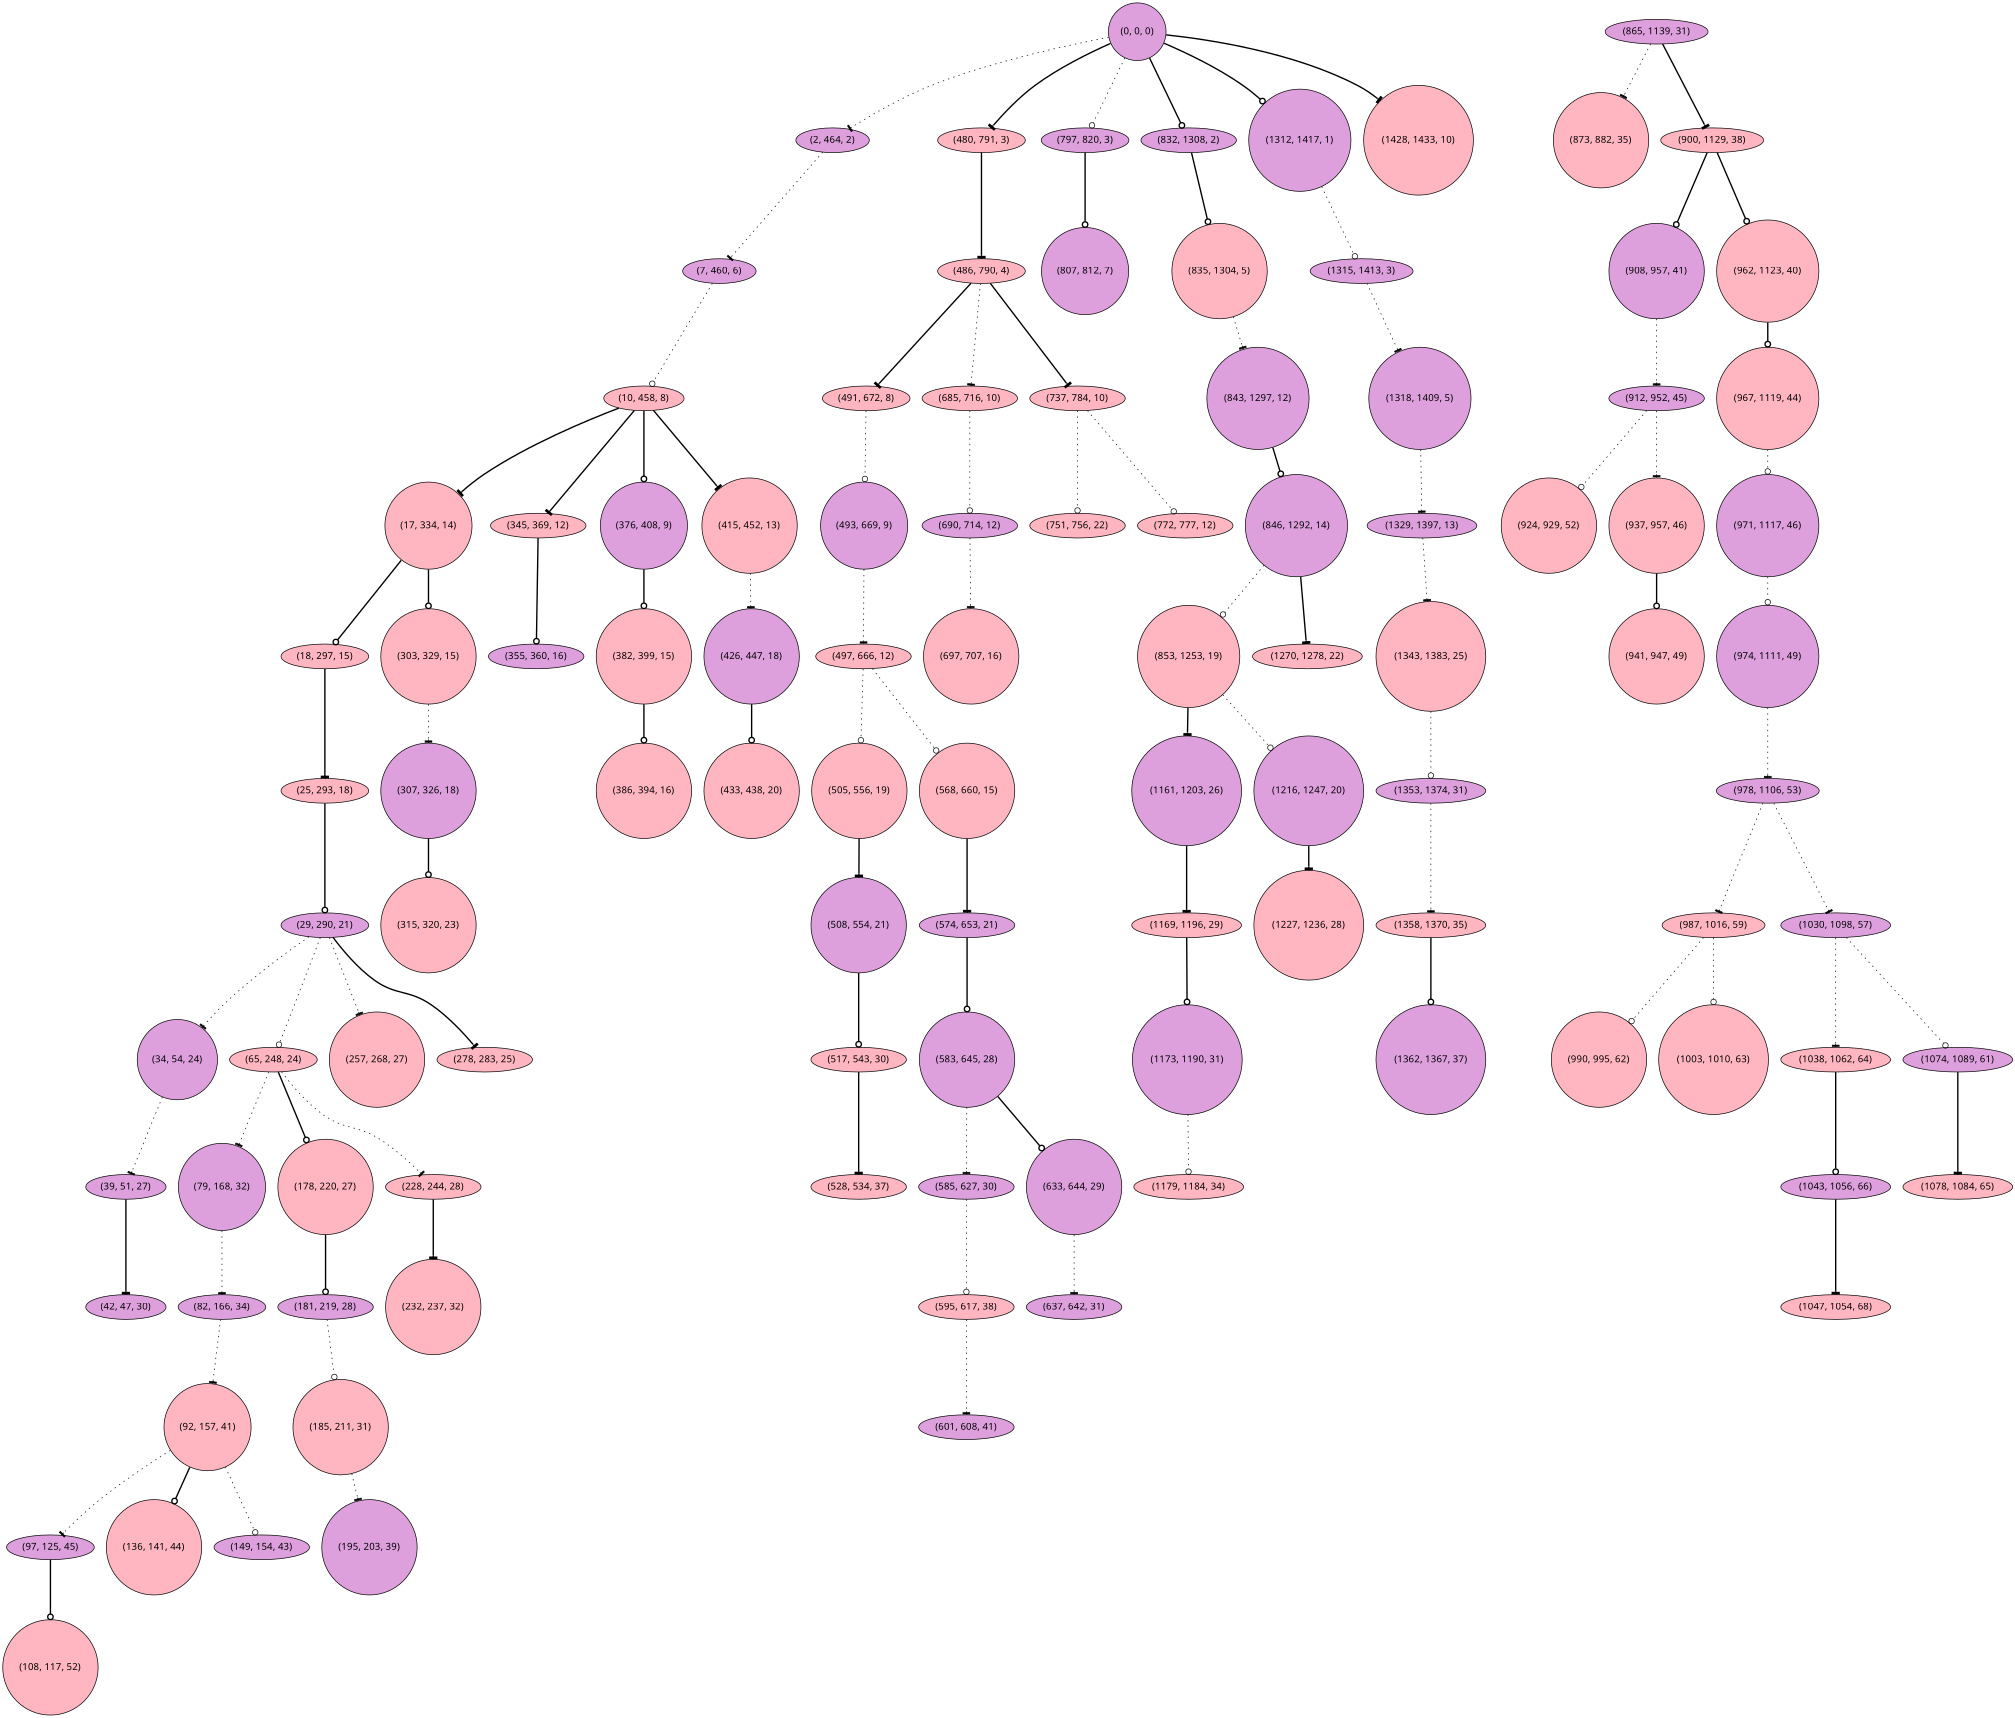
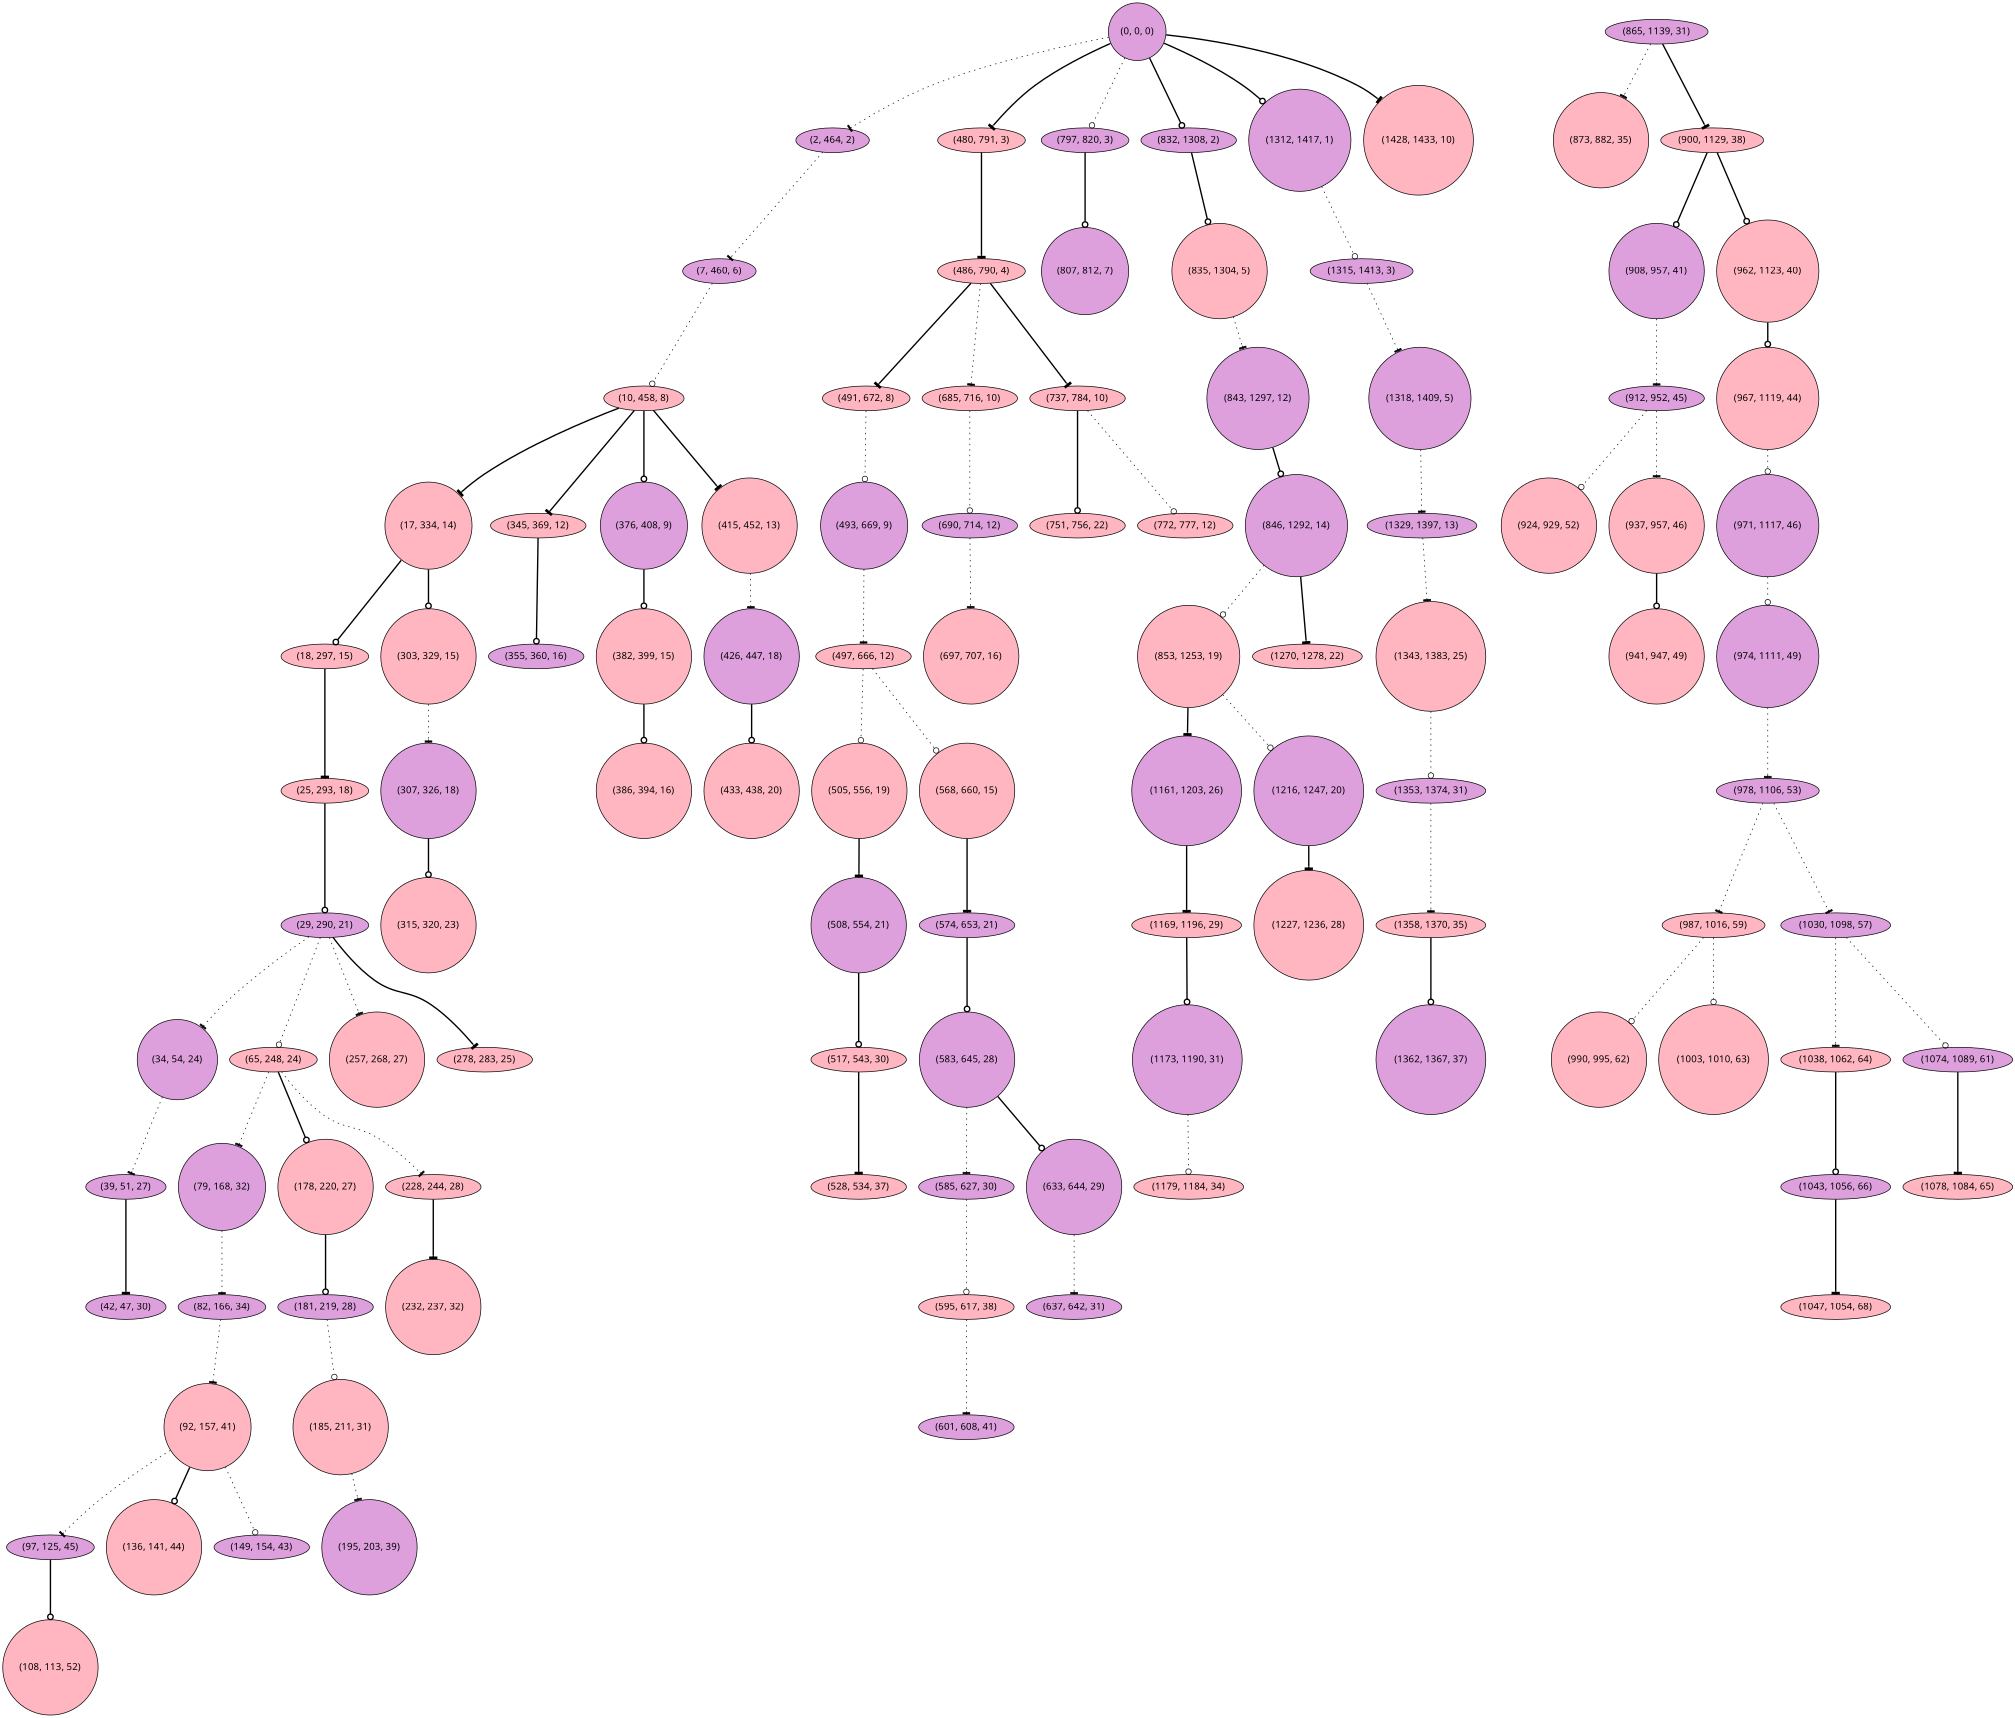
edge "(737, 784, 10)" -> "(751, 756, 22)": style dotted -> bold
node "(108, 117, 52)": label "(108, 117, 52)" -> "(108, 113, 52)"
